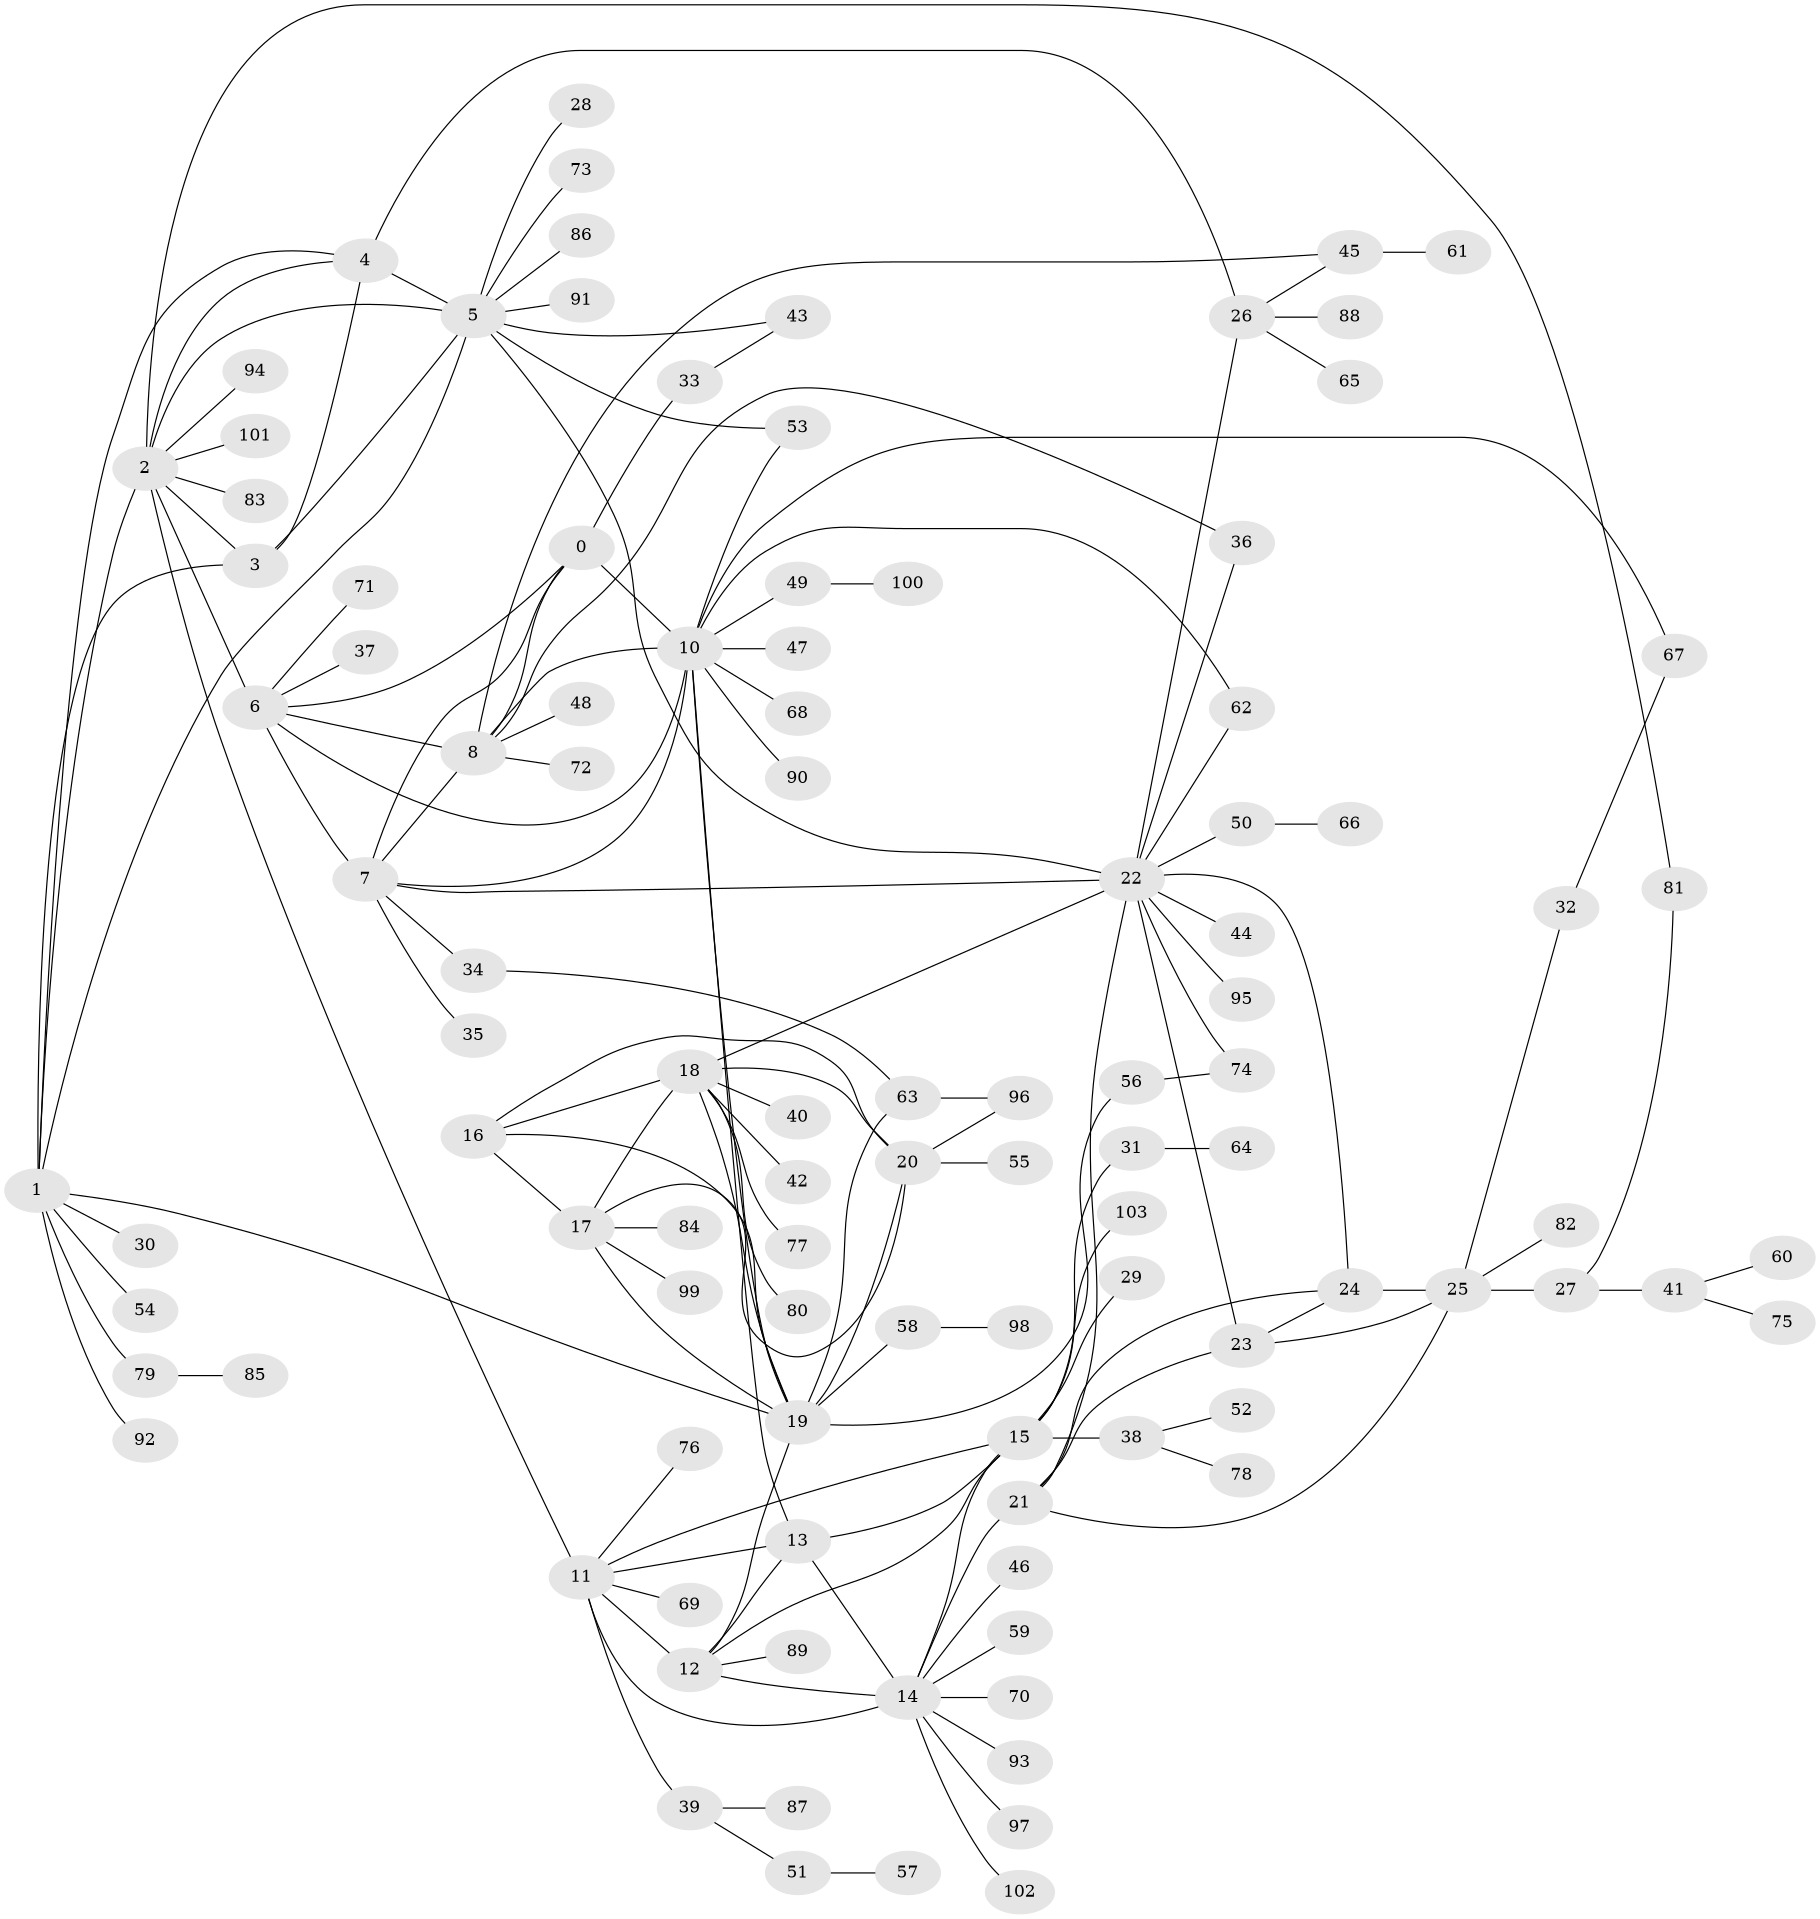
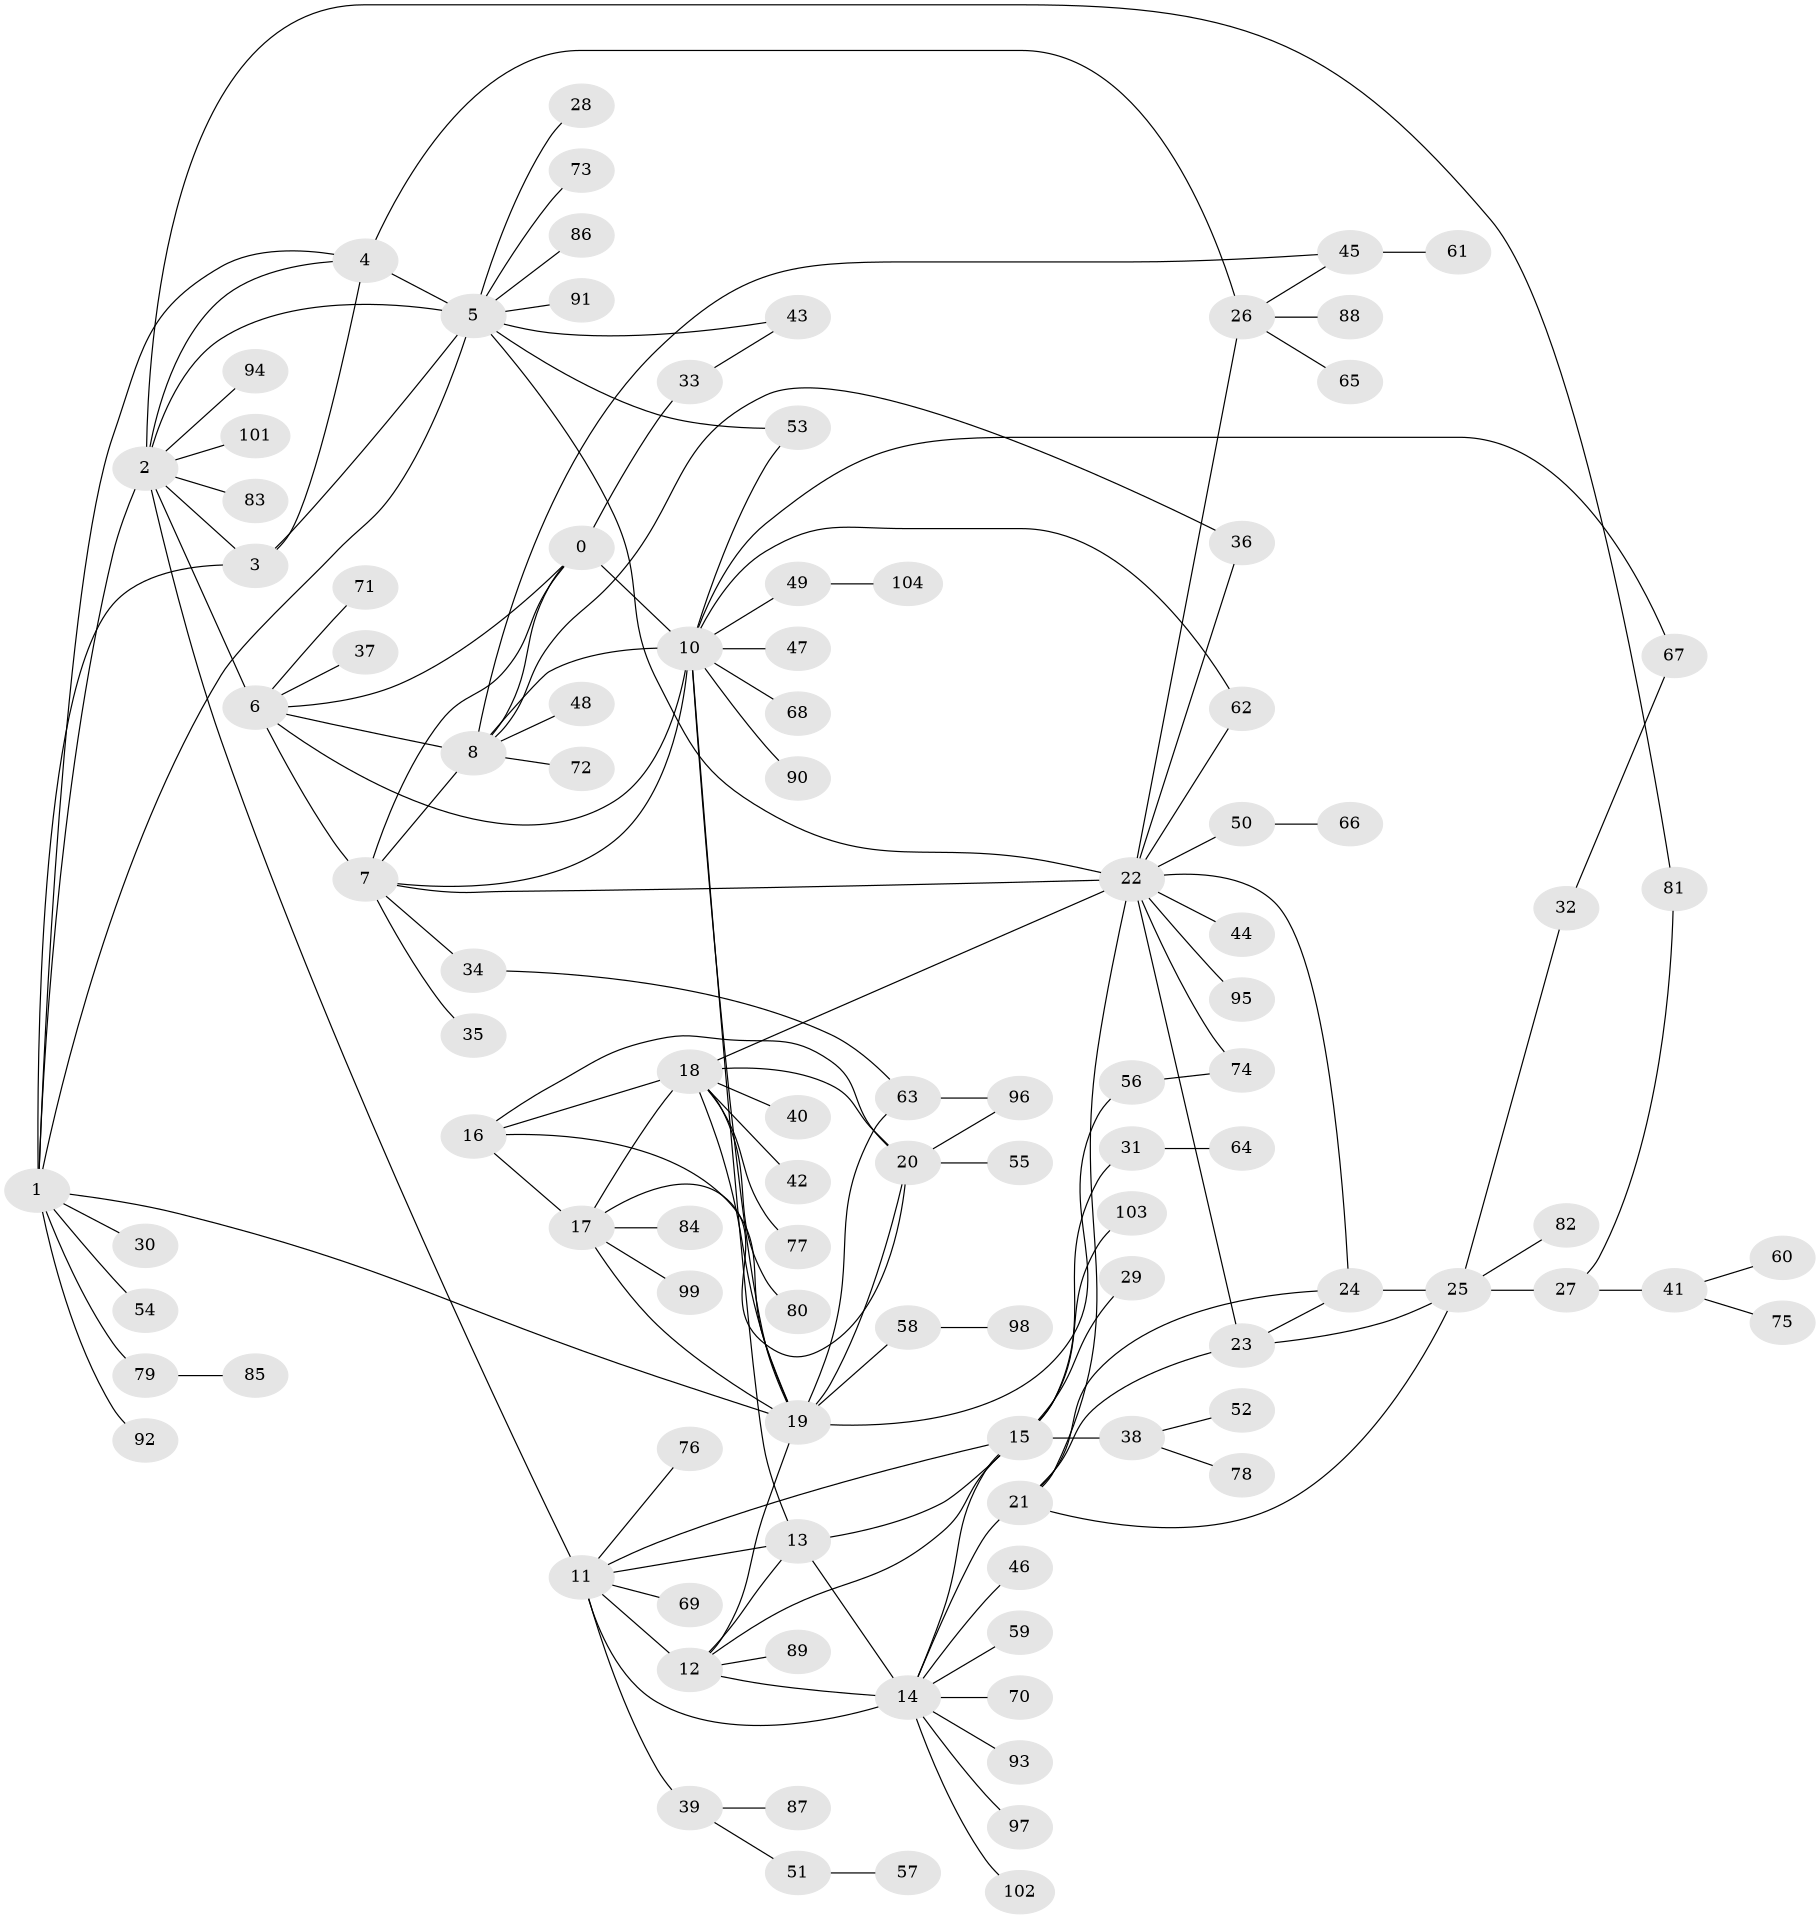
node "100": label "100" -> "104"
